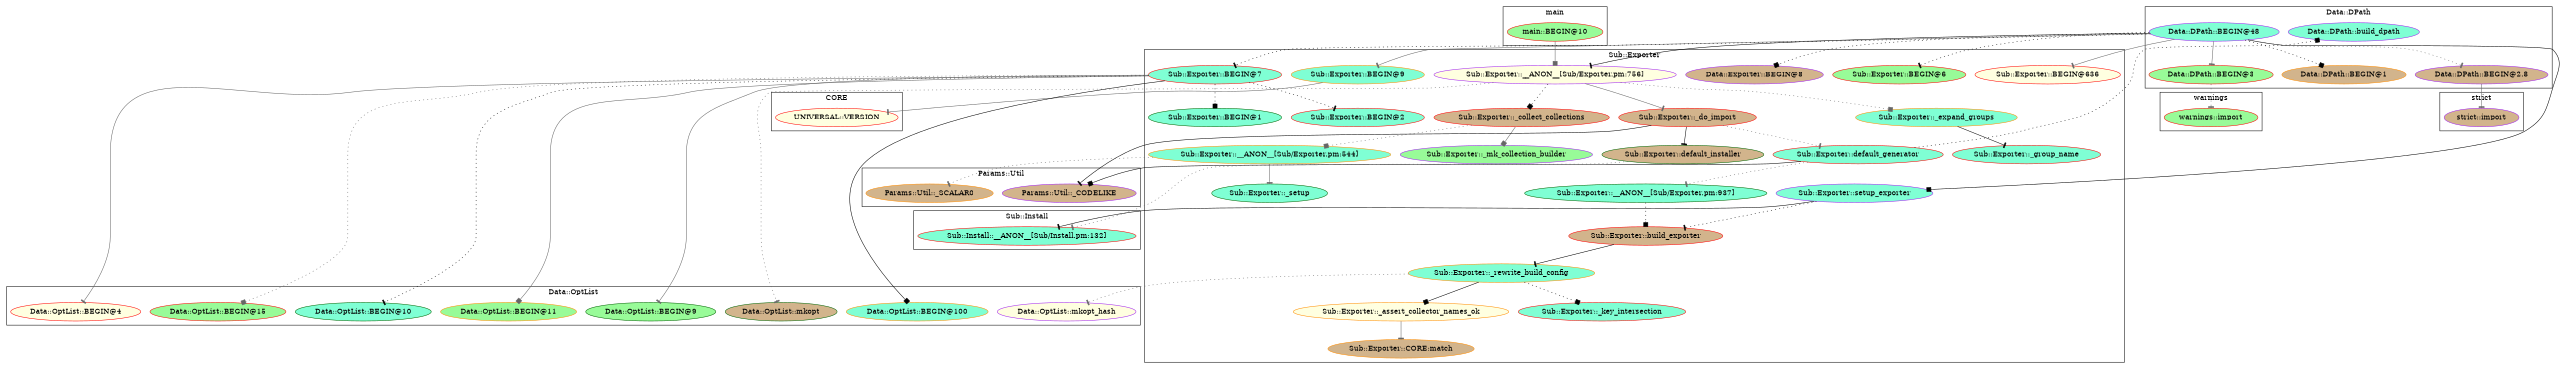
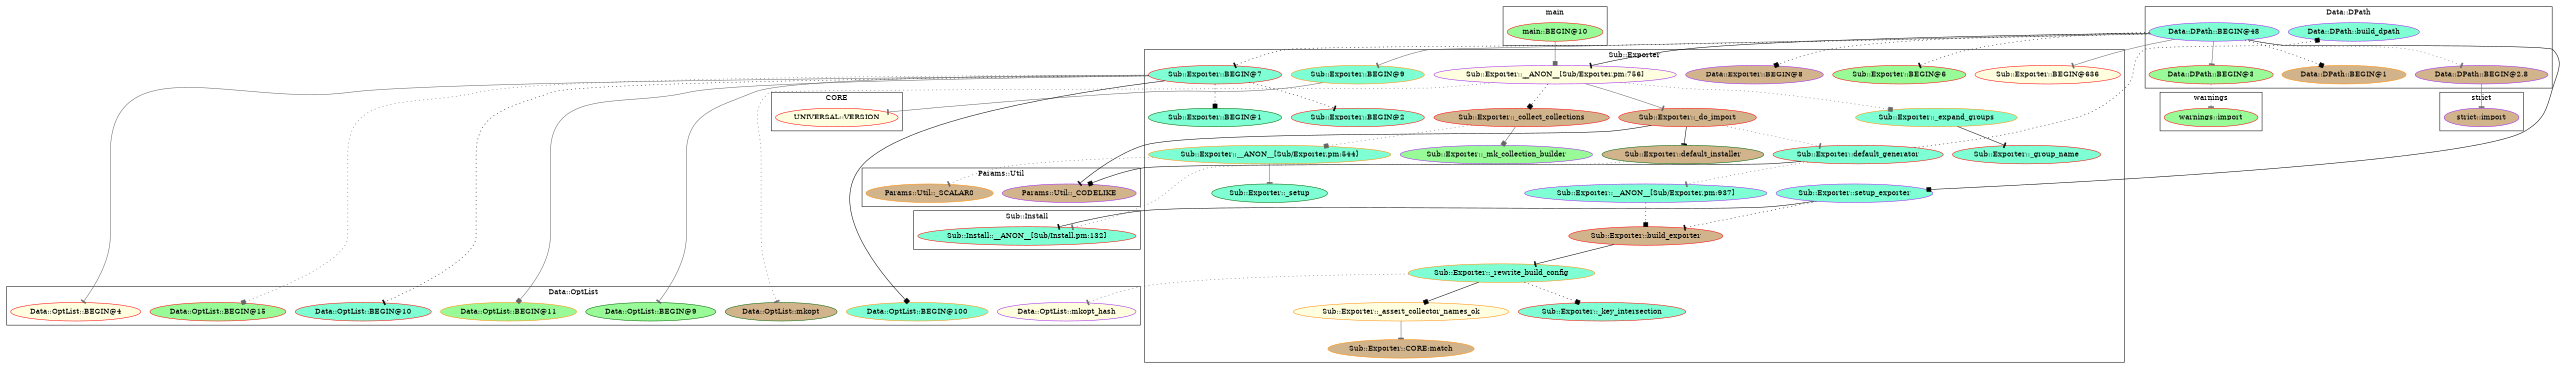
node "Sub::Exporter::__ANON__[Sub/Exporter.pm:937]": color darkgreen -> purple
node "Data::OptList::BEGIN@10": color darkgreen -> red
